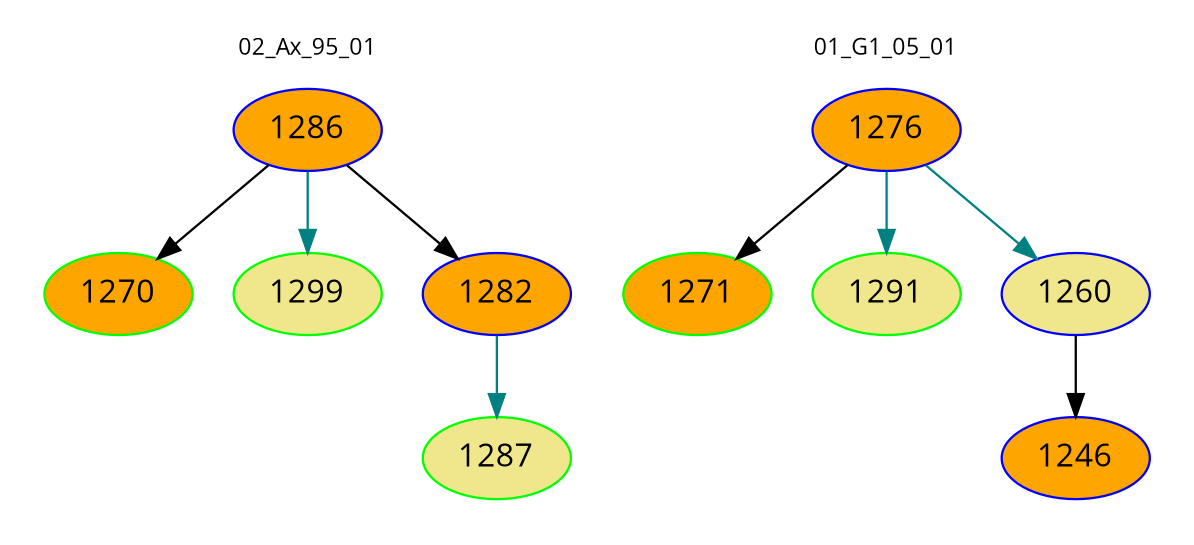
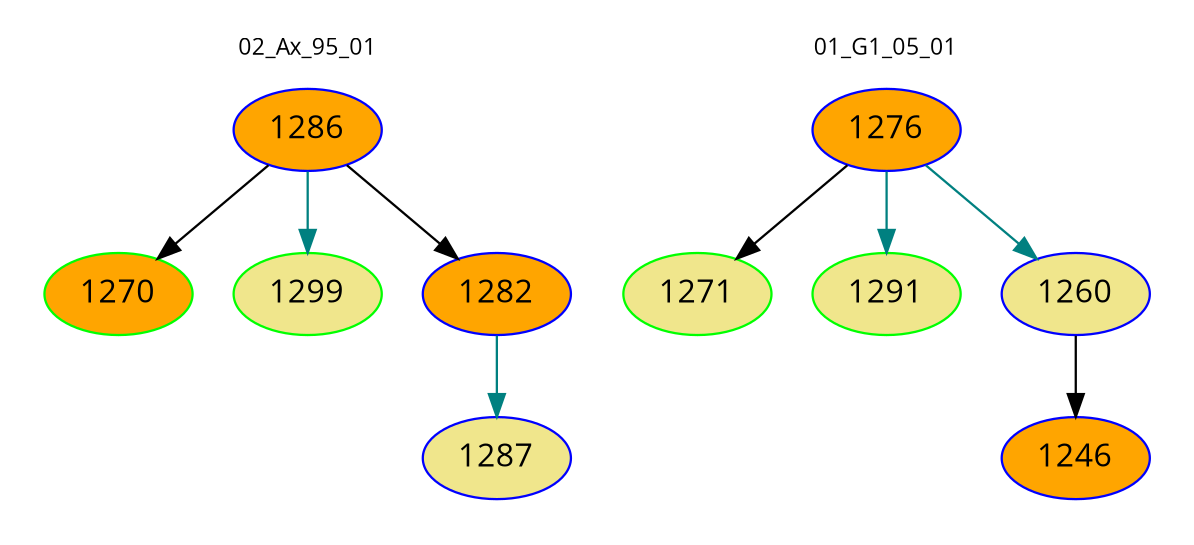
node "1271": fillcolor orange -> khaki
node "1287": color green -> blue
